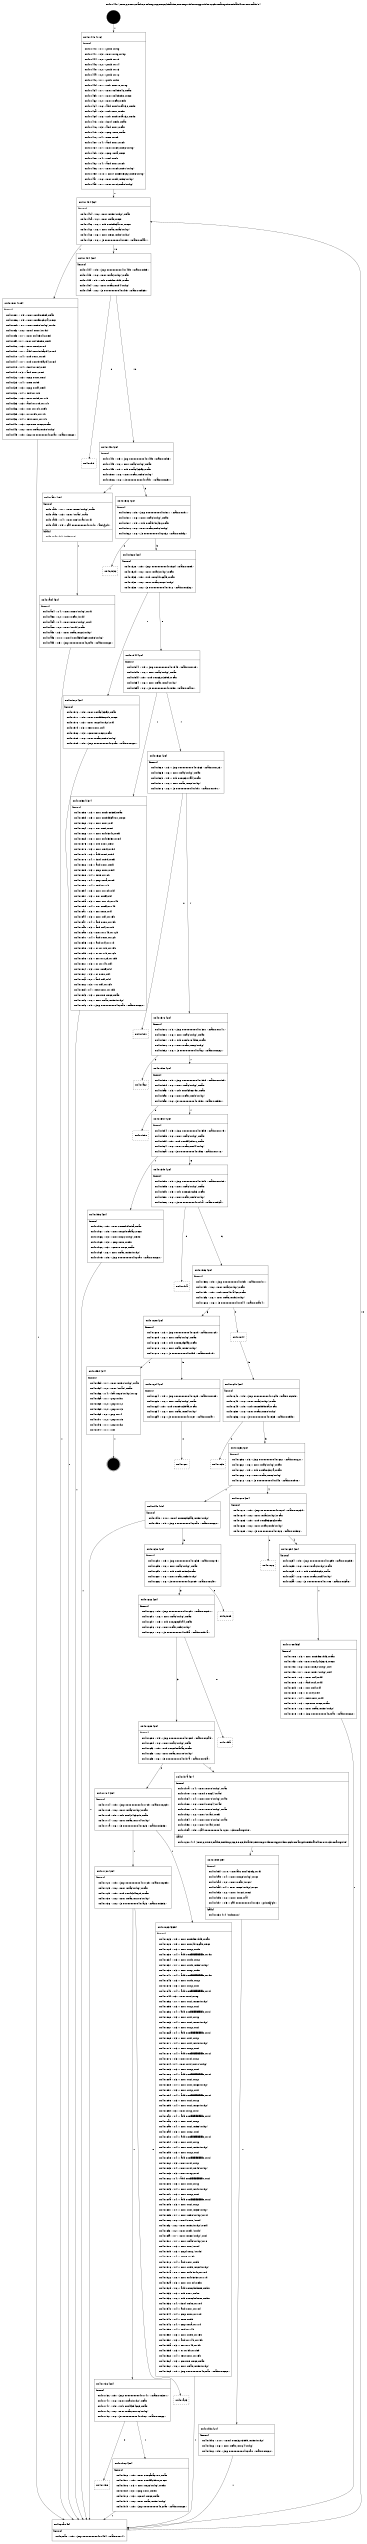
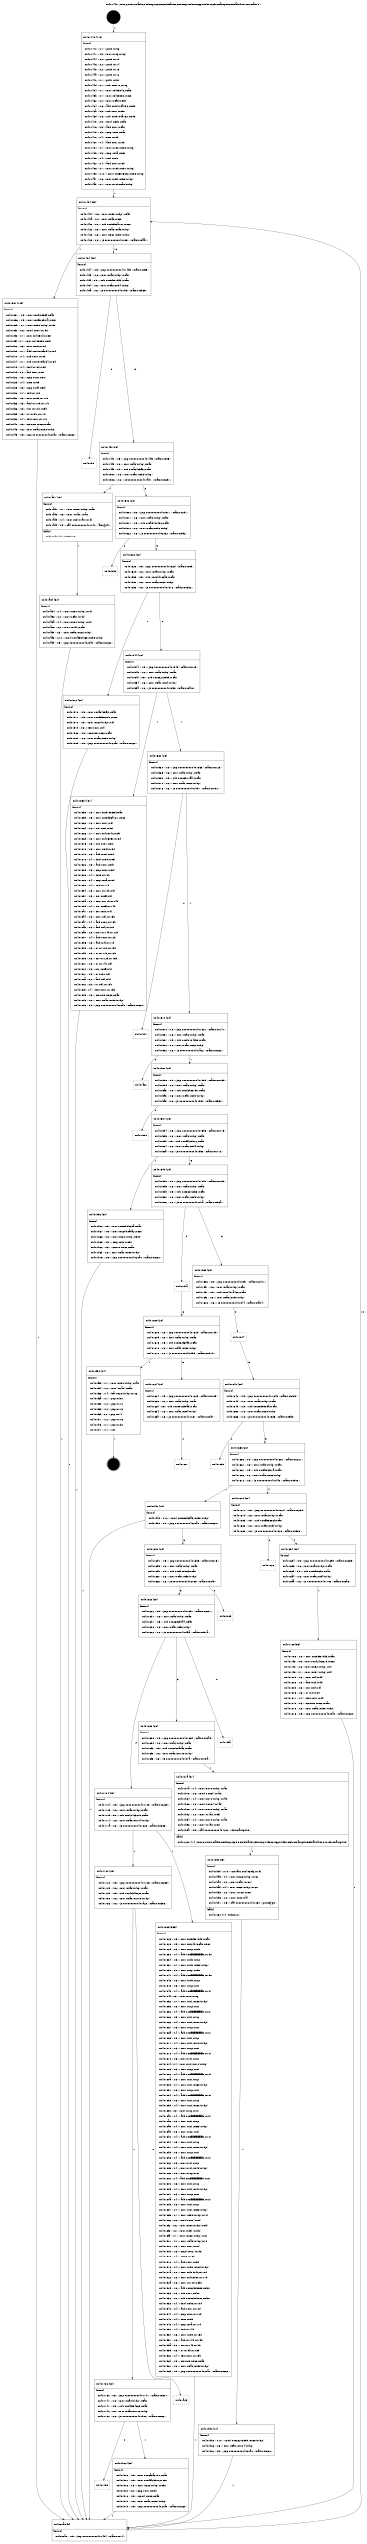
edge "0x401598 [28]" -> "0x4015b4 [28]": removed, label "7"
edge "0x4015ec [28]" -> "0x401608 [28]": now "0x401d7a" -> "0x401608 [28]"
edge "0x4016e8 [28]" -> "0x401704 [28]": now "0x4016cc [28]" -> "0x401704 [28]"
